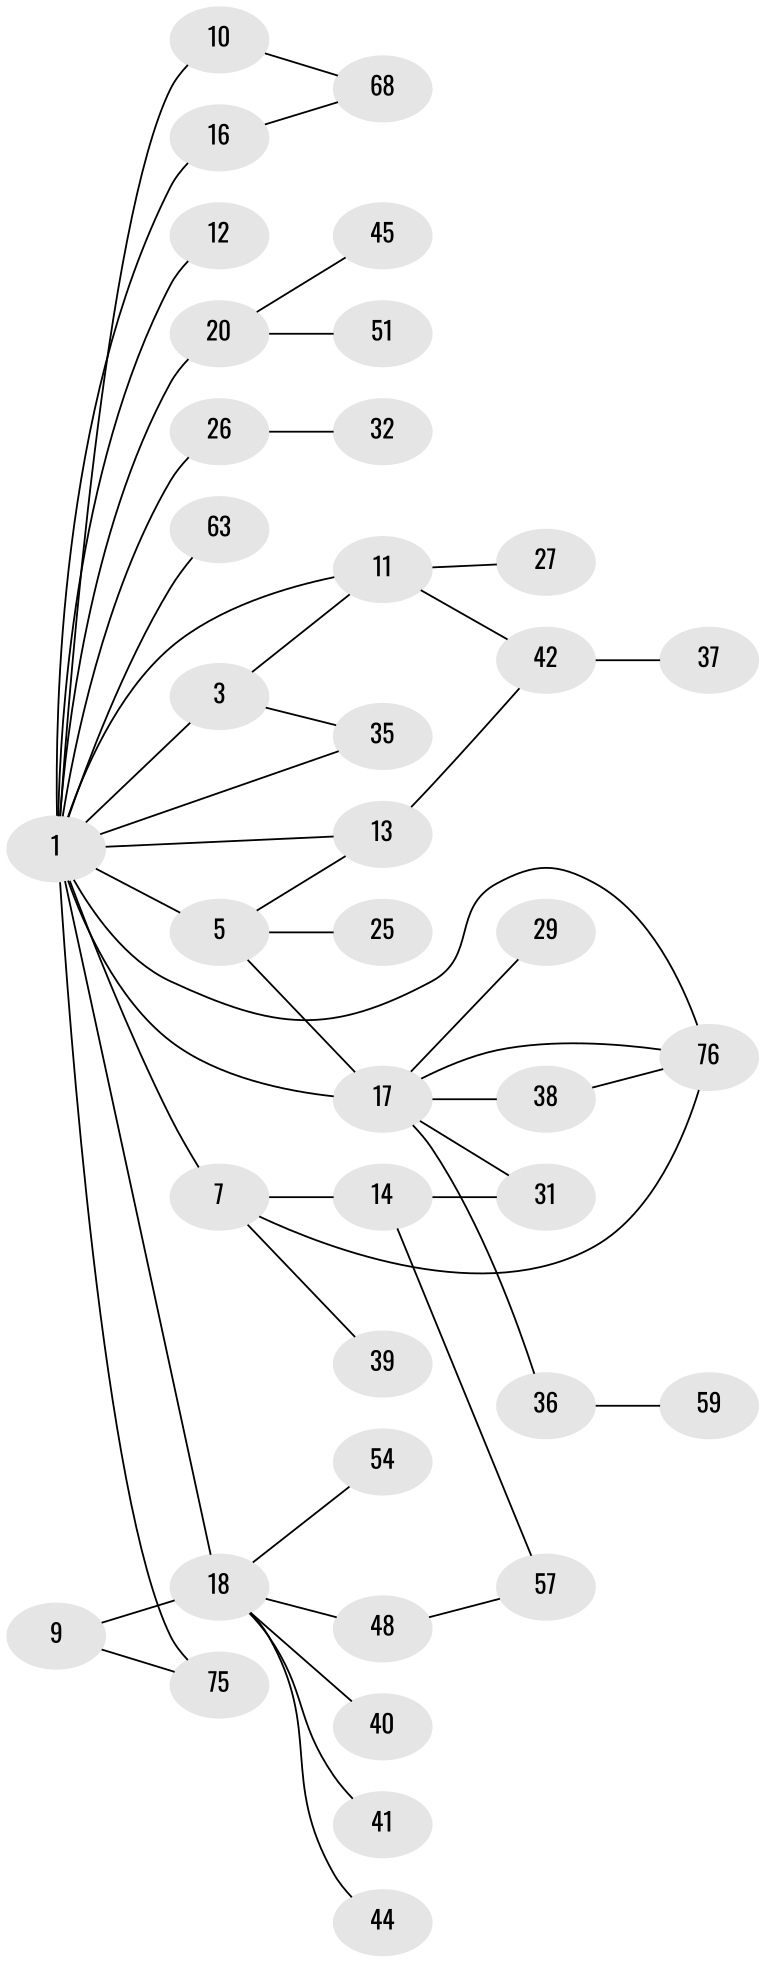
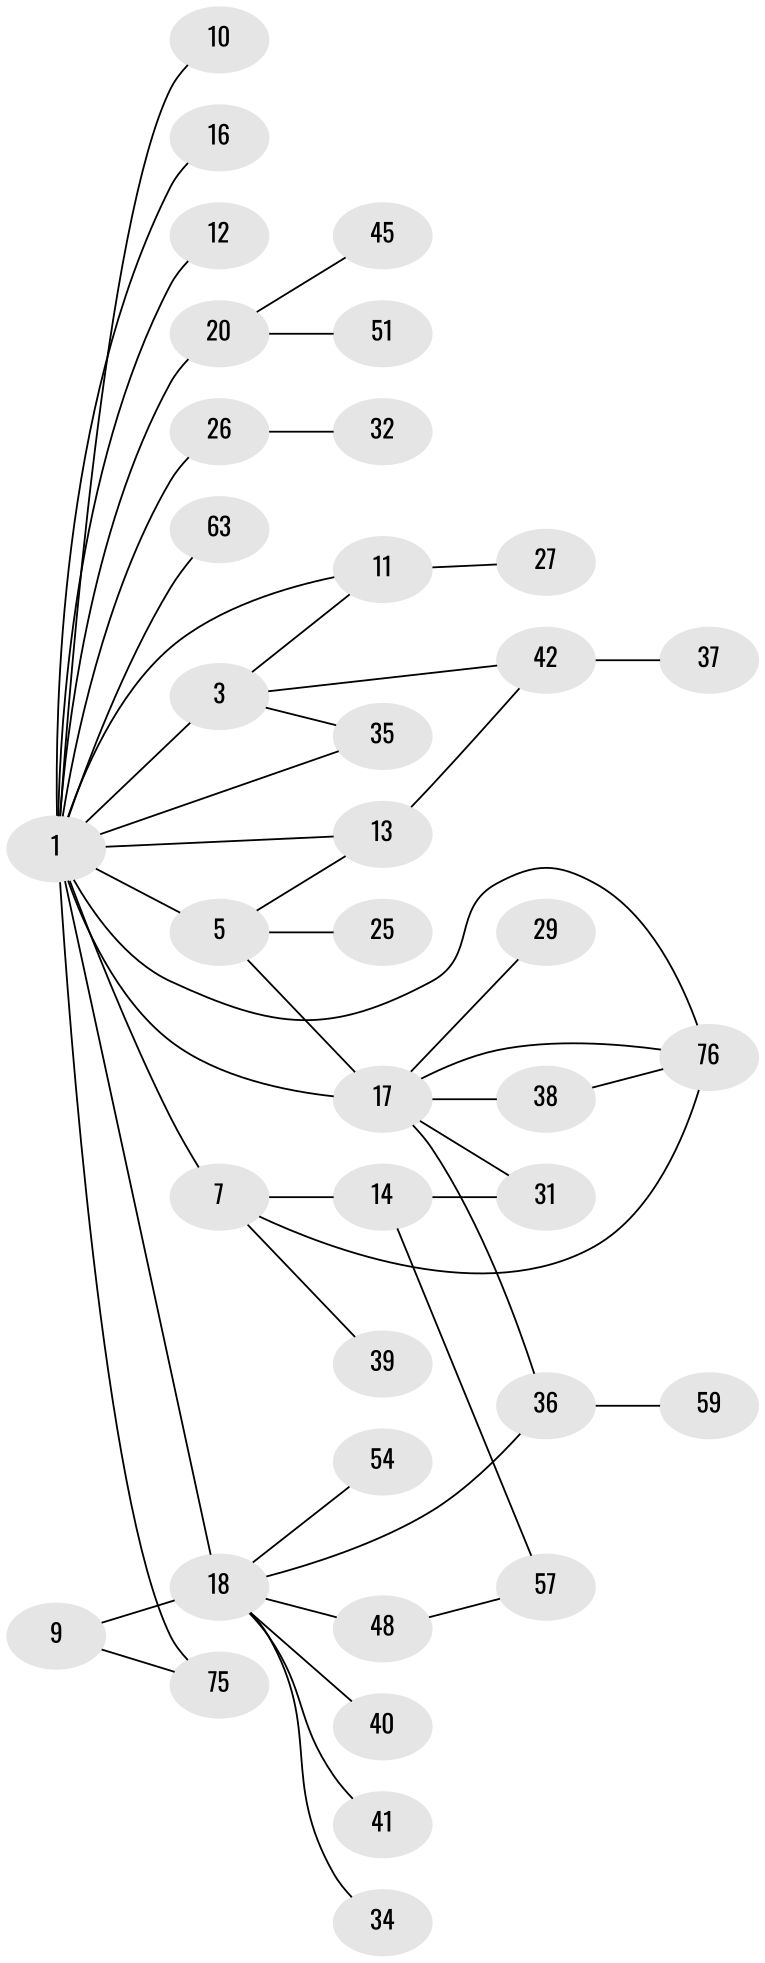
node "68": removed
edge "11" -- "42": now "3" -- "42"
edge "36" -- "18": added
node "44": label "44" -> "34"
